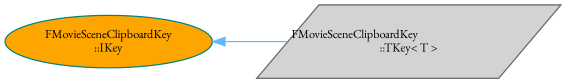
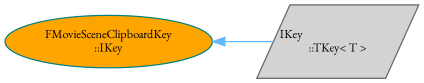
node "FMovieSceneClipboardKey ::TKey< T >": label "FMovieSceneClipboardKey ::TKey< T >" -> "IKey ::TKey< T >"
